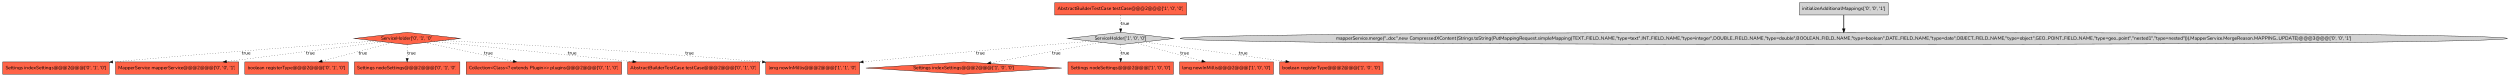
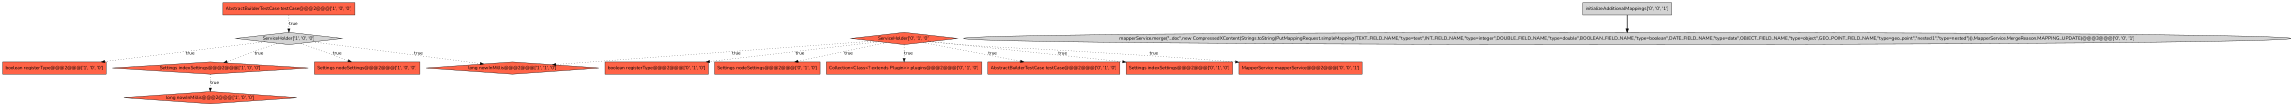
edge "ServiceHolder['1', '0', '0']" -> "long nowInMillis@@@2@@@['1', '0', '0']": now "Settings indexSettings@@@2@@@['1', '0', '0']" -> "long nowInMillis@@@2@@@['1', '0', '0']"
node "long nowInMillis@@@2@@@['1', '1', '0']": shape box -> diamond
node "long nowInMillis@@@2@@@['1', '0', '0']": shape box -> diamond
